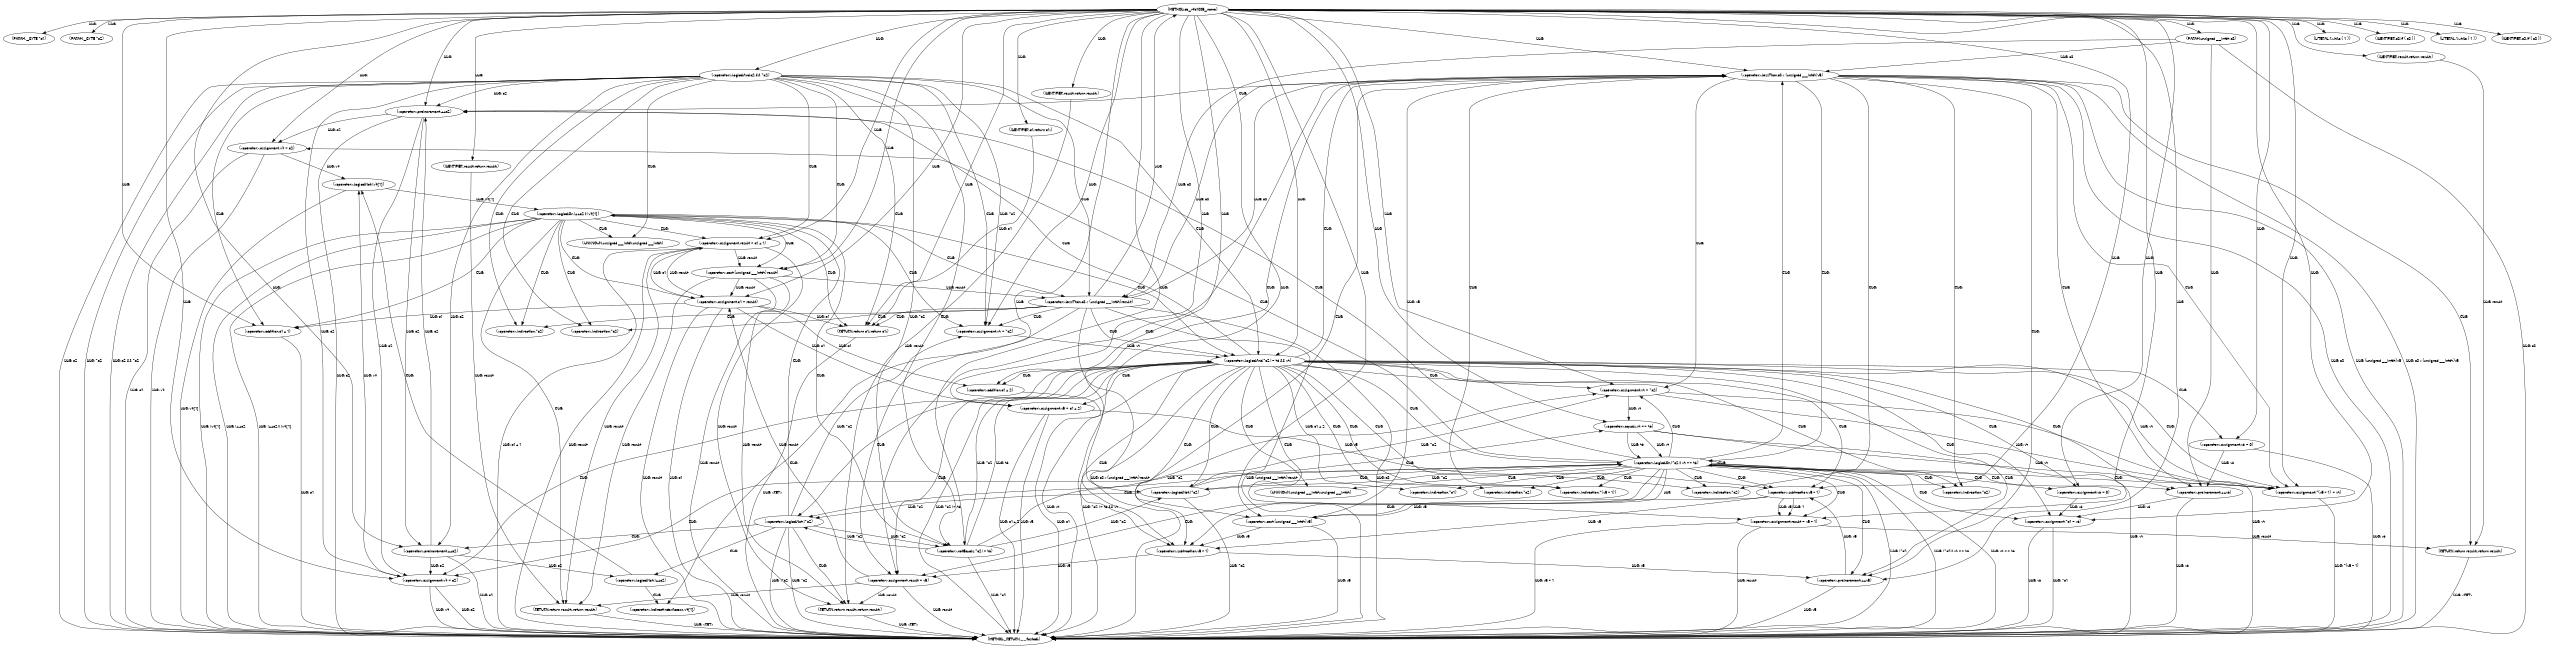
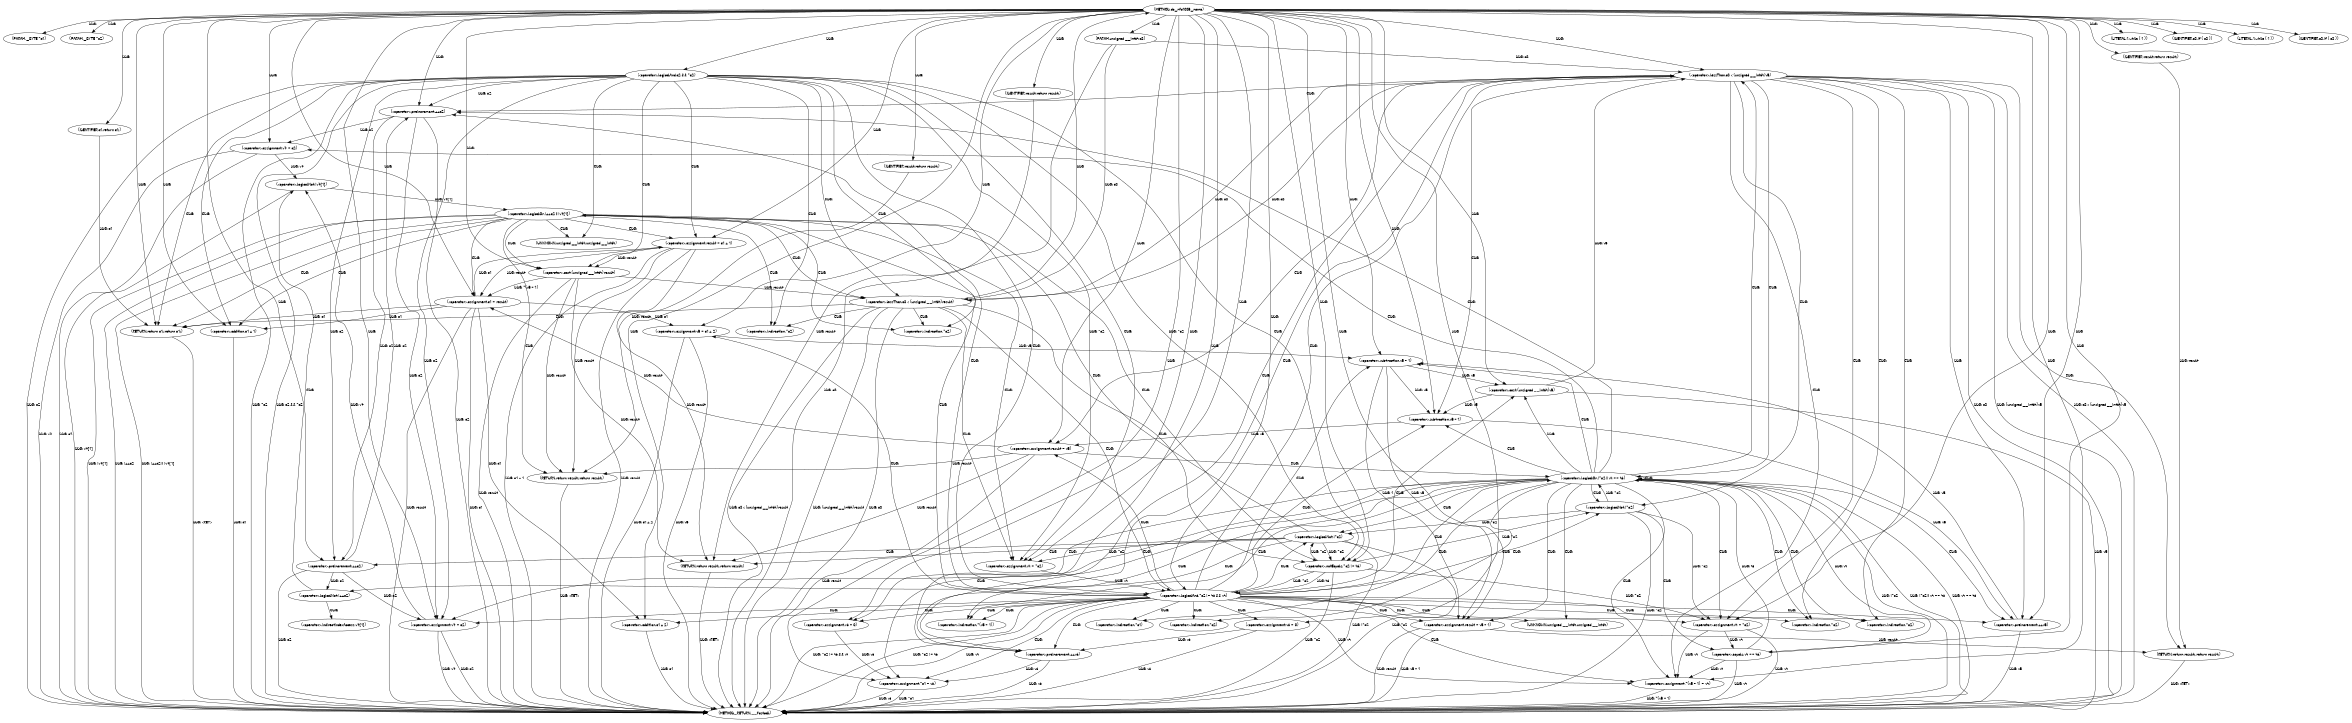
edge "(PARAM,unsigned __int64 a3)" -> "(<operator>.preIncrement,++v6)": now "(METHOD,do_rfc1035_name)" -> "(<operator>.preIncrement,++v6)"
edge "(<operator>.cast,(unsigned __int64)result)" -> "(<operator>.assignment,a1 = result)": label "DDG: result" -> "DDG: *(v5 - 1)"
edge "(<operator>.lessThan,a3 < (unsigned __int64)v5)" -> "(<operator>.preIncrement,++v5)": label "CDG: " -> "DDG: "
edge "(<operator>.lessThan,a3 < (unsigned __int64)result)" -> "(<operator>.indirectIndexAccess,v7[1])": now "(<operator>.lessThan,a3 < (unsigned __int64)result)" -> "(<operator>.notEquals,*a2 != 46)"
edge "(<operator>.logicalAnd,*a2 != 46 && v4)" -> "(<operator>.indirection,*a1)": label "DDG: a1 + 2" -> "CDG: "
edge "(<operator>.logicalOr,!*a2 || v4 == 46)" -> "(<operator>.assignment,result = v5)": reversed
